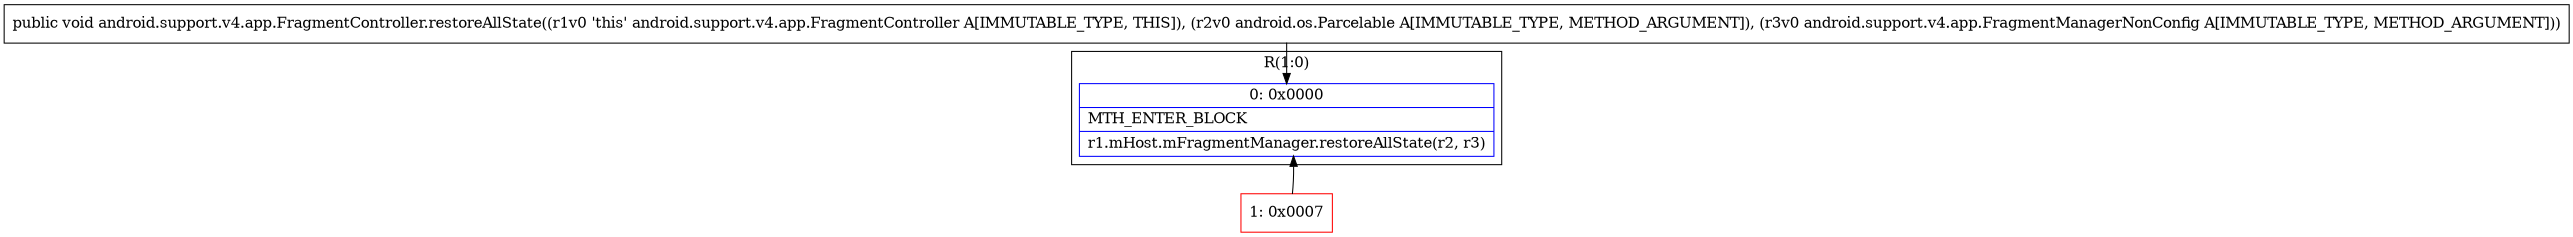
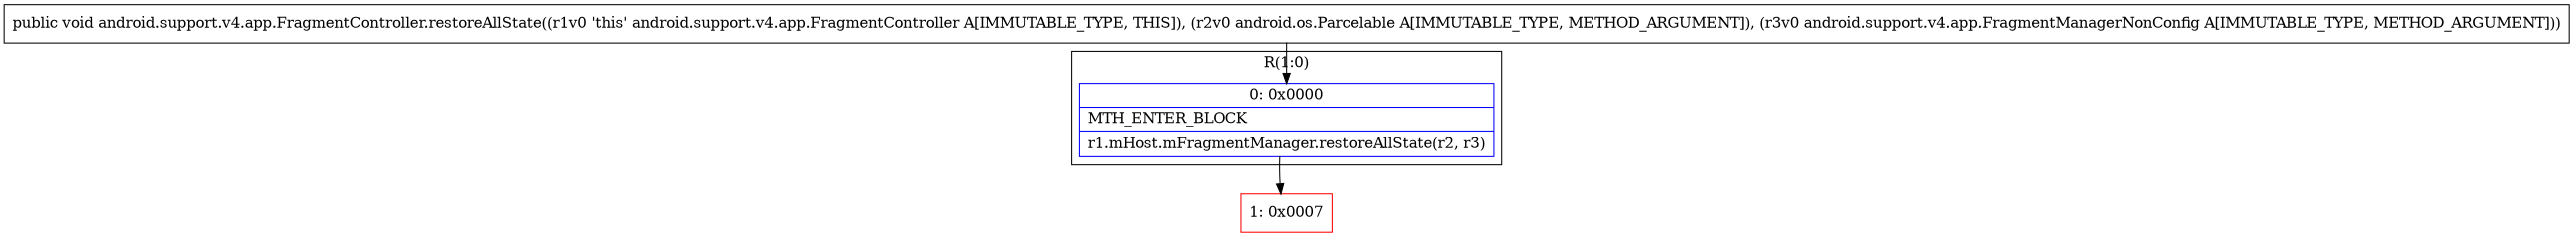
edge "1: 0x0007" -> "0: 0x0000": reversed
